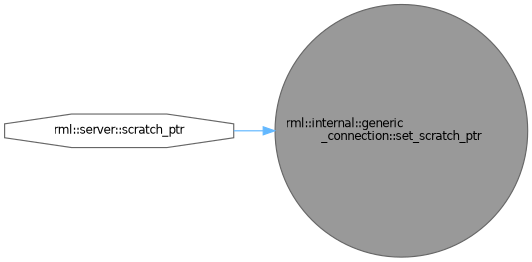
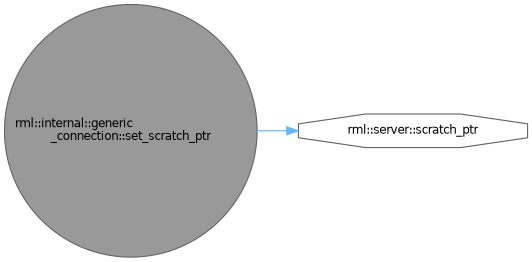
edge "rml::server::scratch_ptr" -> "rml::internal::generic _connection::set_scratch_ptr": reversed
